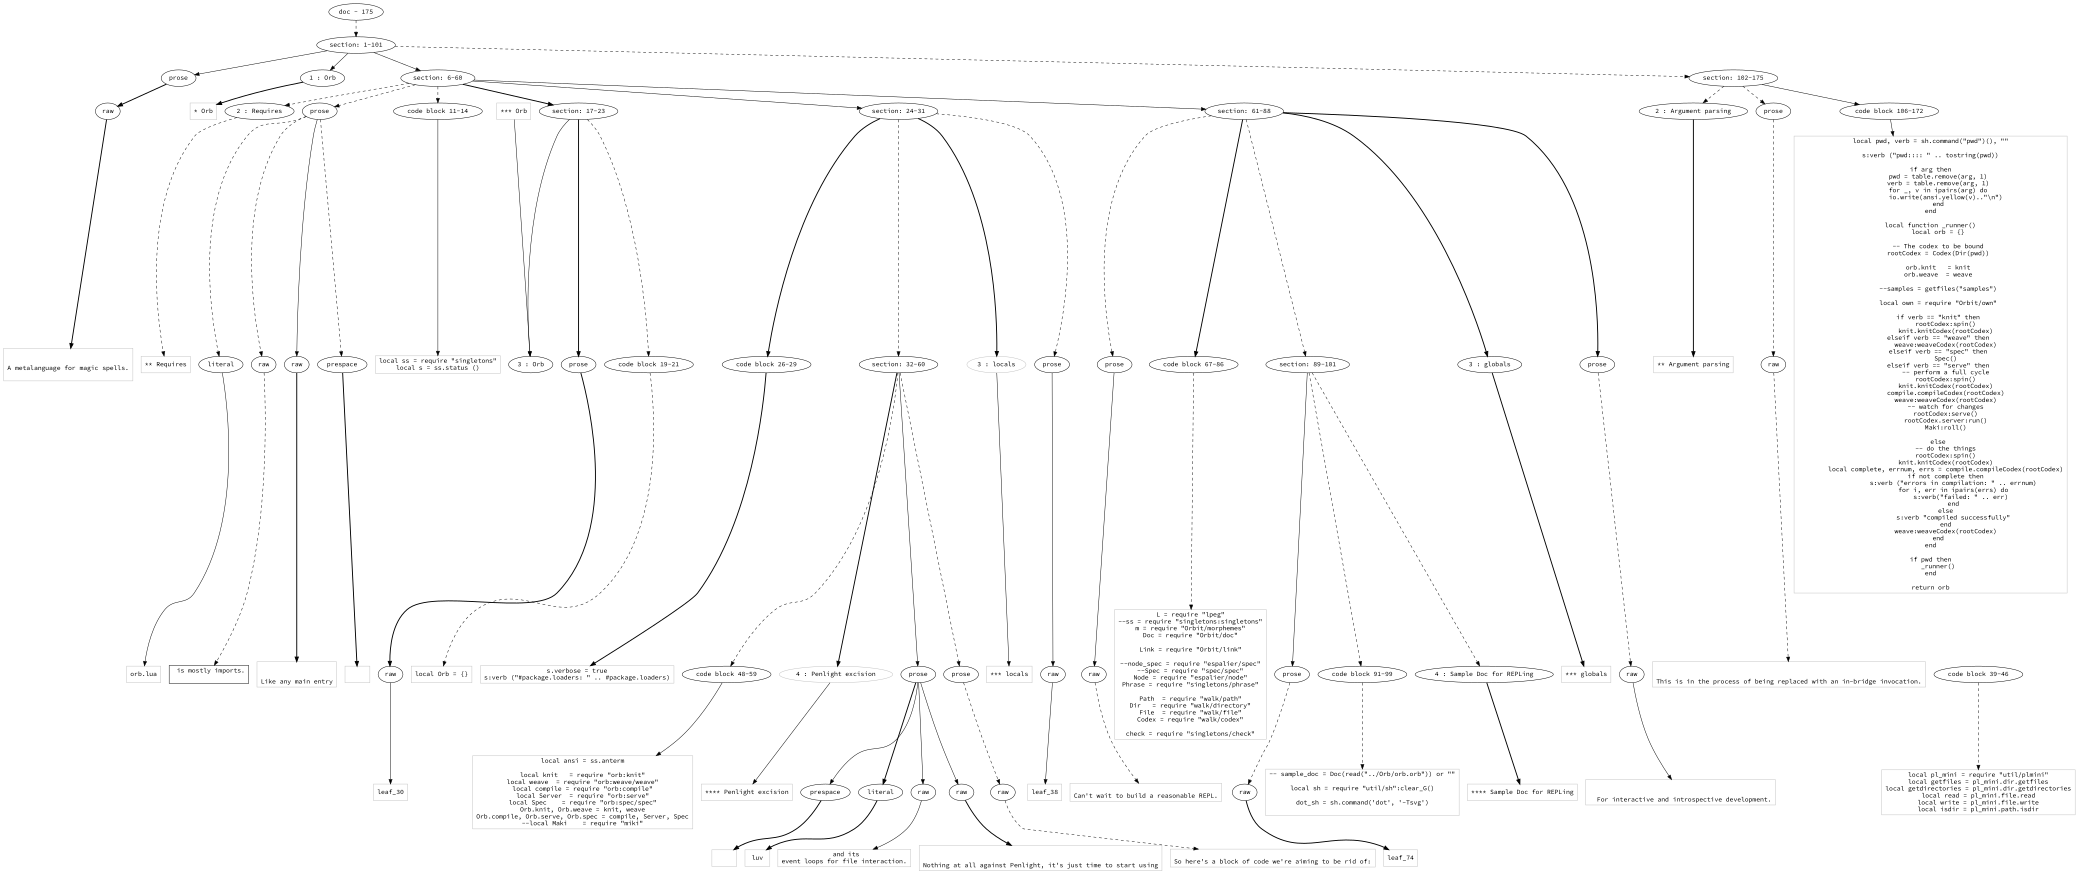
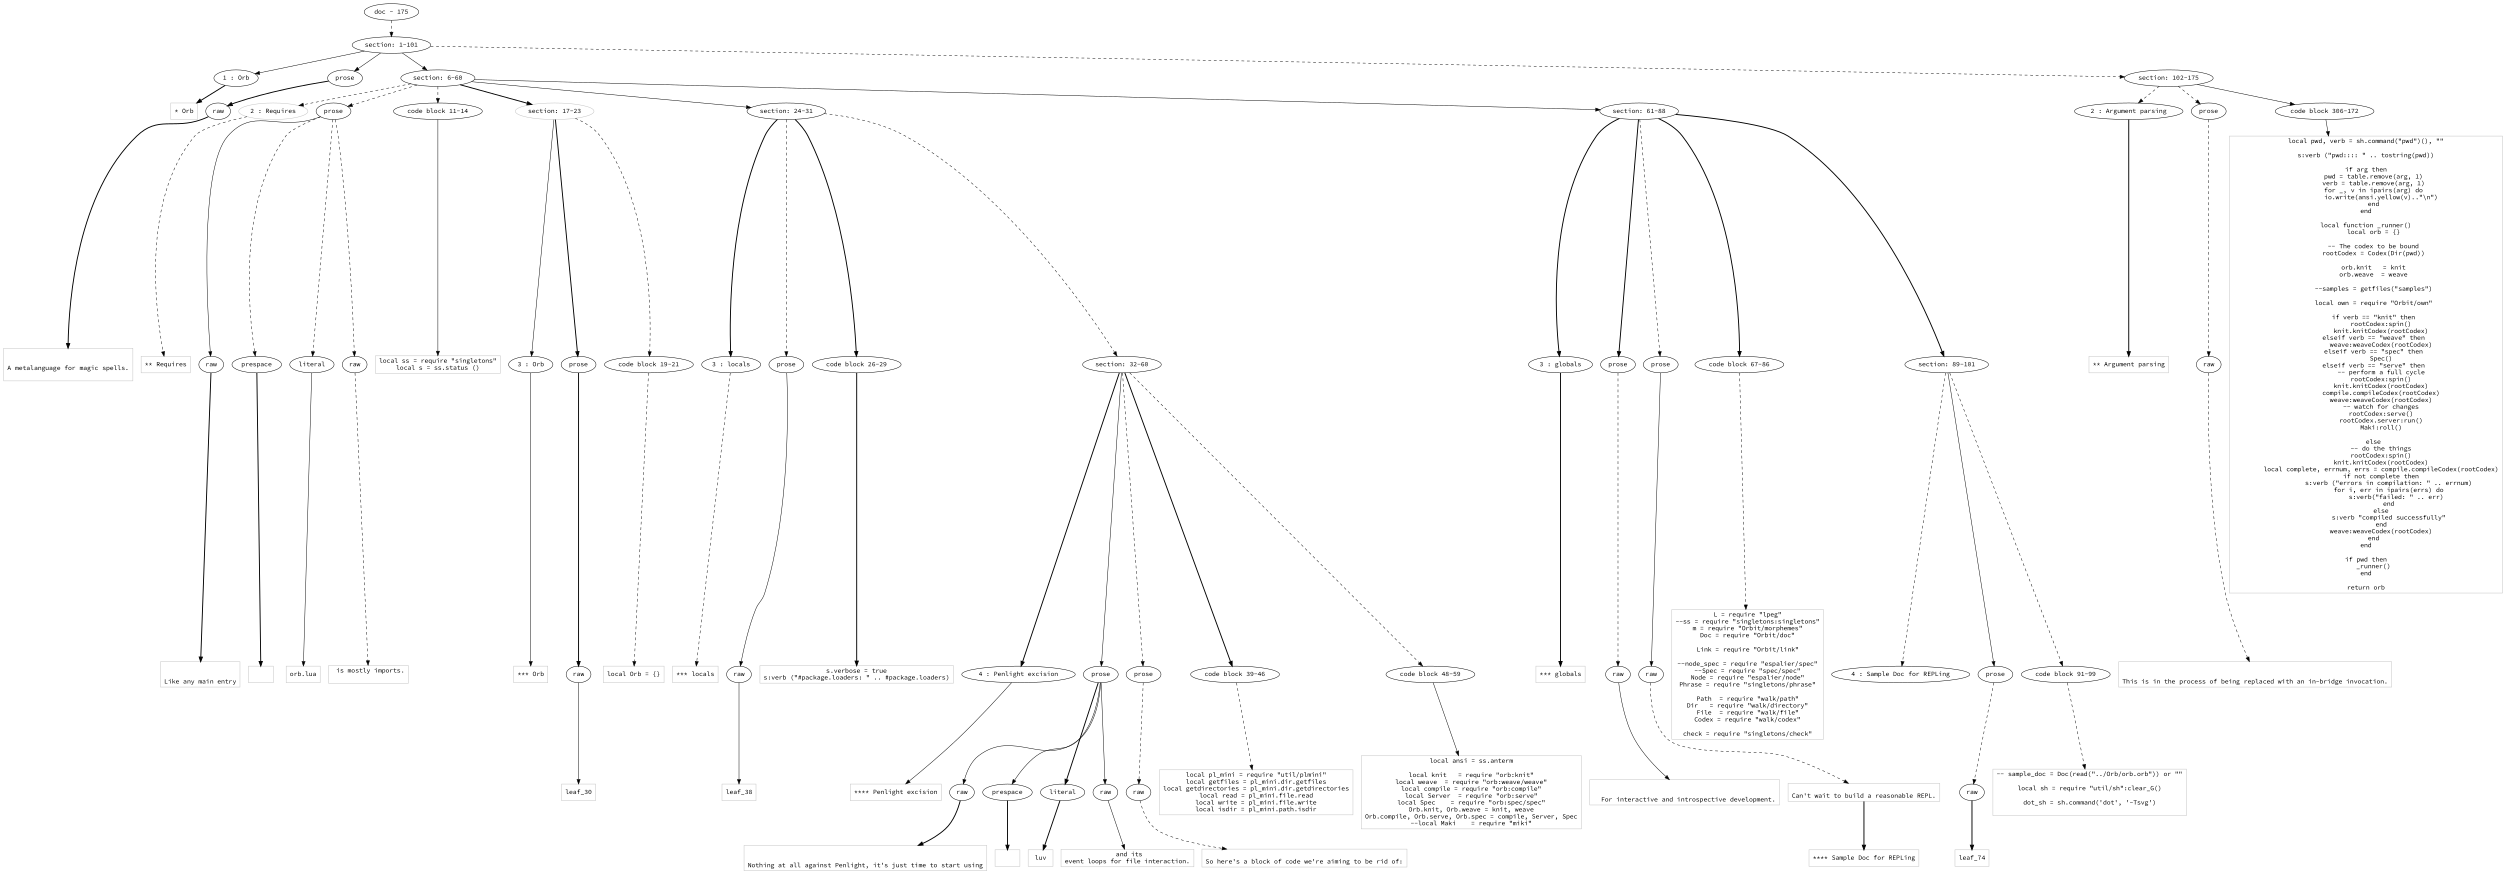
node "2 : Requires": color black -> Gray
node "section: 17-23": color black -> Gray
node "code block 106-172": label "code block 106-172" -> "code block 306-172"
edge "*** Orb" -> "3 : Orb": reversed
edge "section: 61-88" -> "section: 89-101": style dashed -> bold
node "3 : locals": color Gray -> black
edge "3 : locals" -> "*** locals": style solid -> dashed
edge "section: 32-60" -> "code block 39-46": added
node "is mostly imports.": color black -> Gray
node "4 : Penlight excision": color Gray -> black
edge "4 : Sample Doc for REPLing" -> "**** Sample Doc for REPLing": now "Can't wait to build a reasonable REPL." -> "**** Sample Doc for REPLing"
